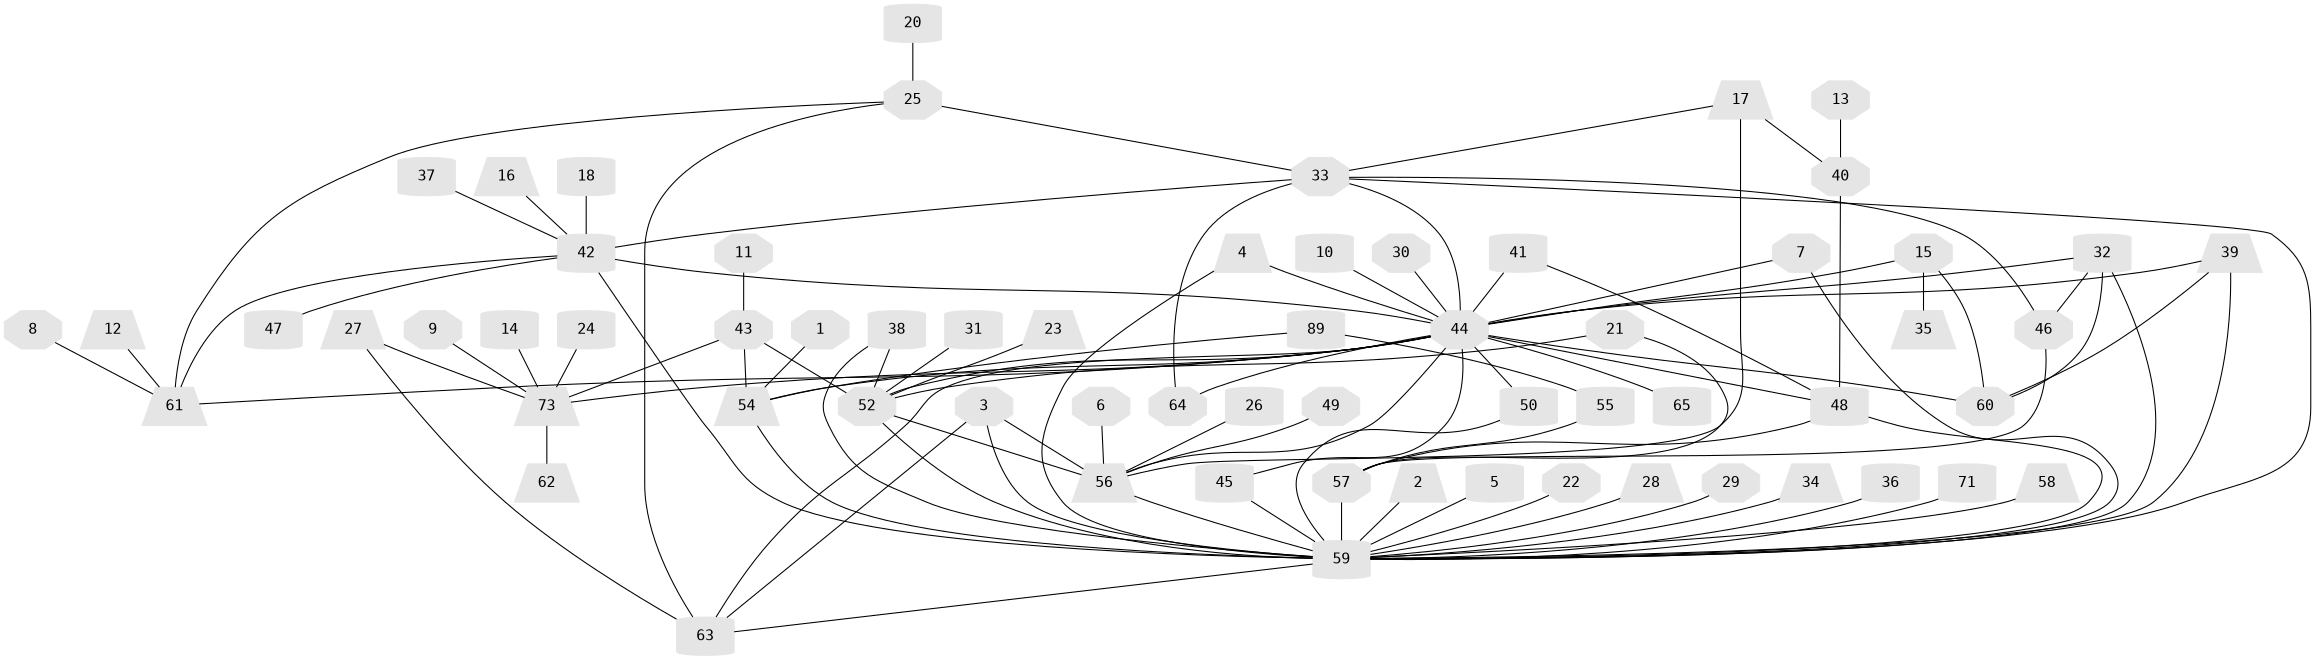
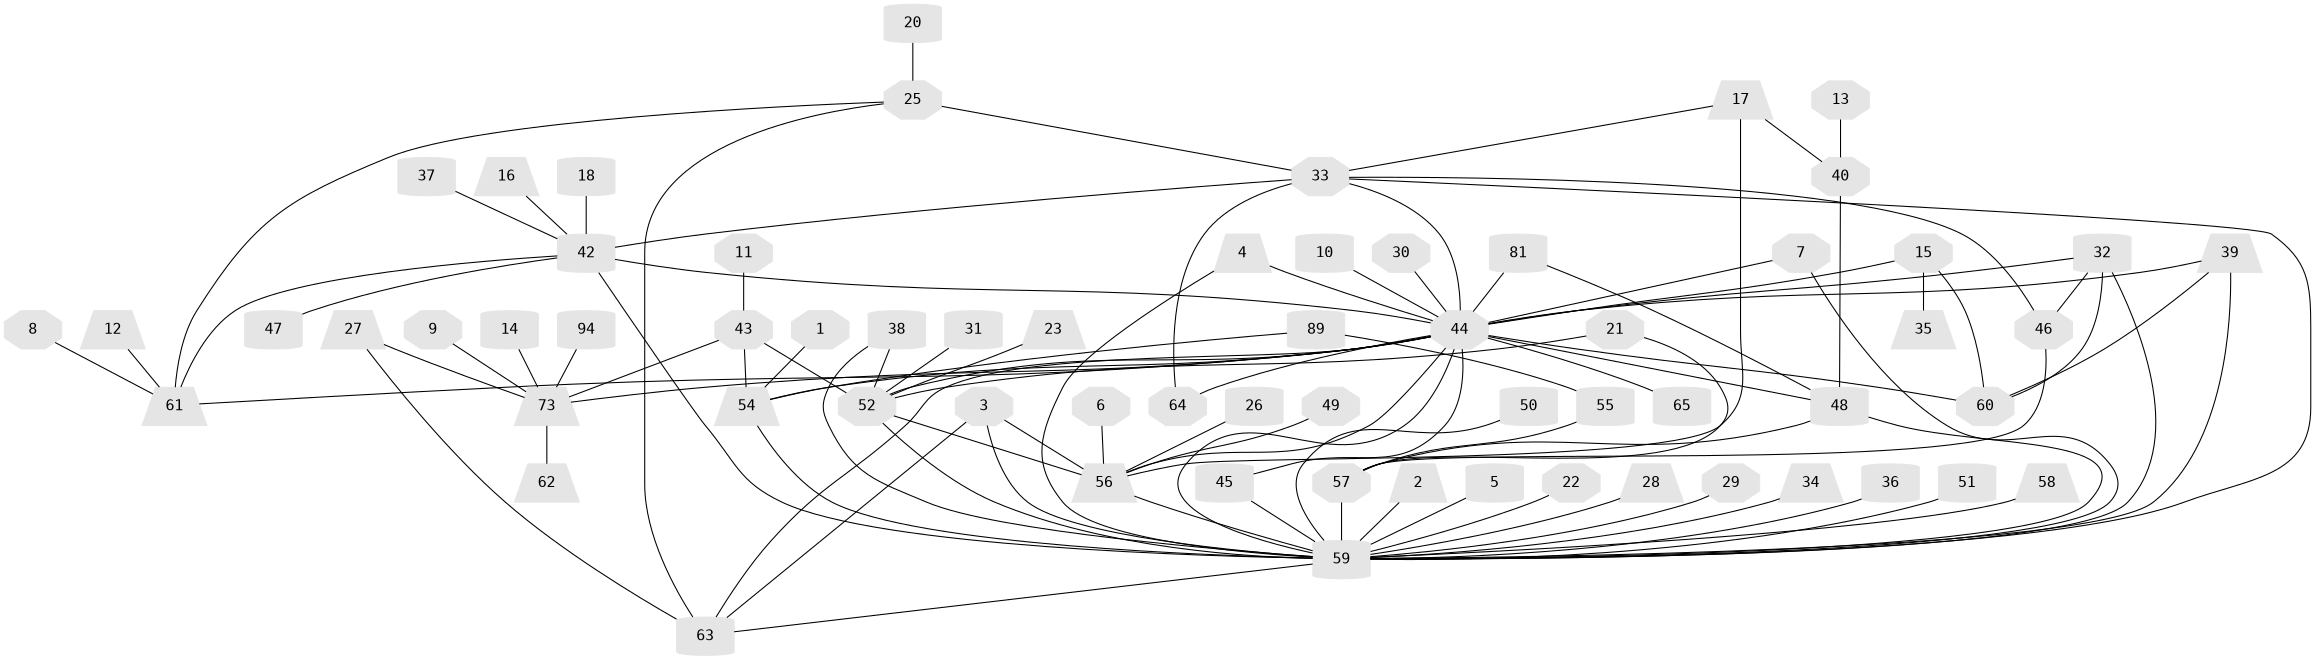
node "41": label "41" -> "81"
node "24": label "24" -> "94"
edge "44" -- "50": now "44" -- "59"
node "71": label "71" -> "51"
